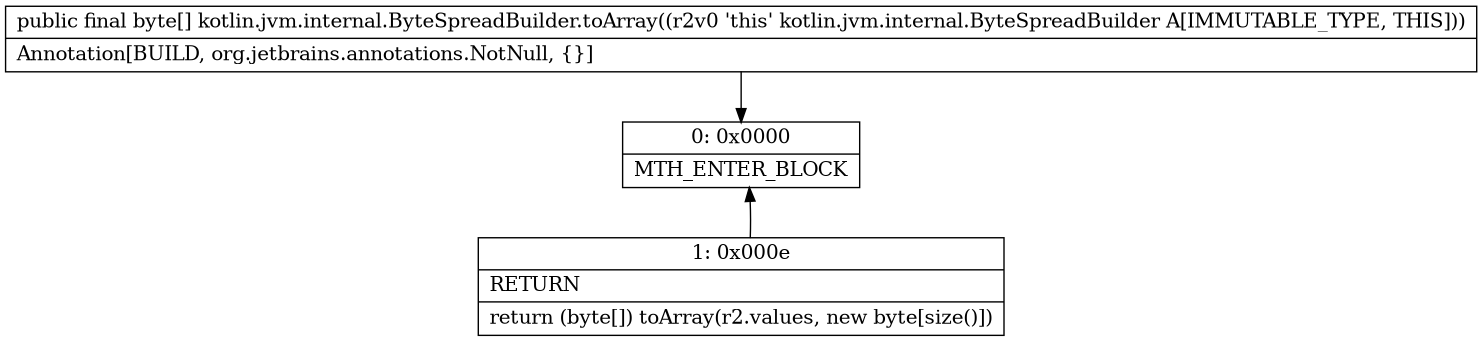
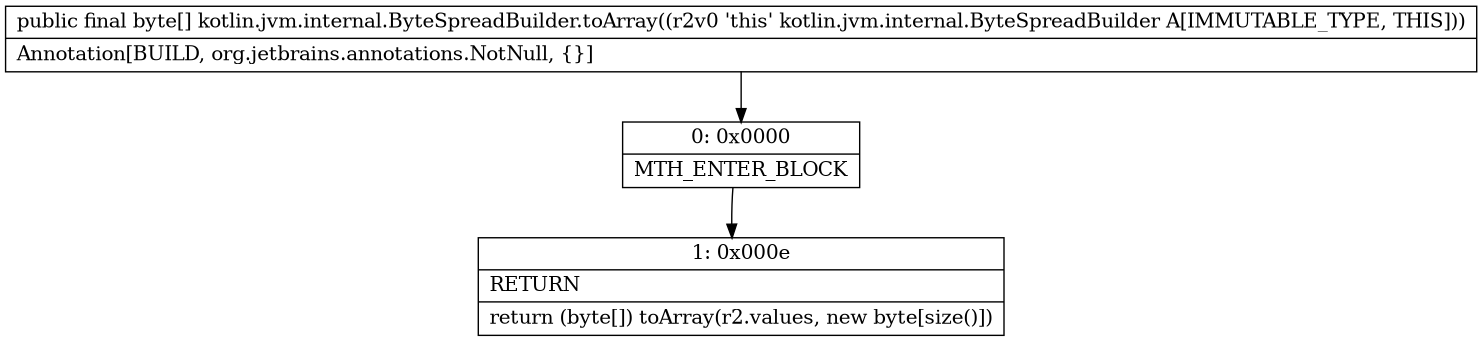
edge "1: 0x000e" -> "0: 0x0000": reversed
